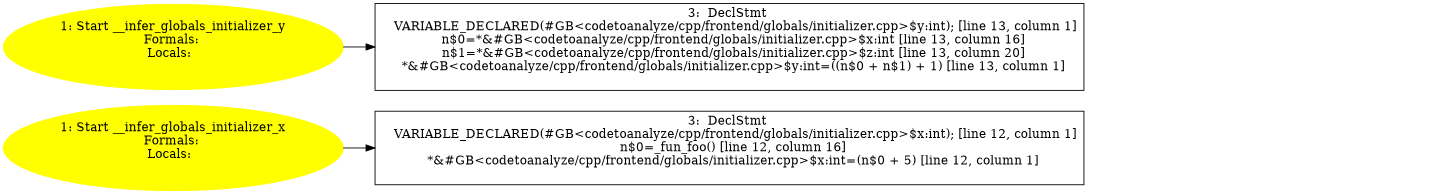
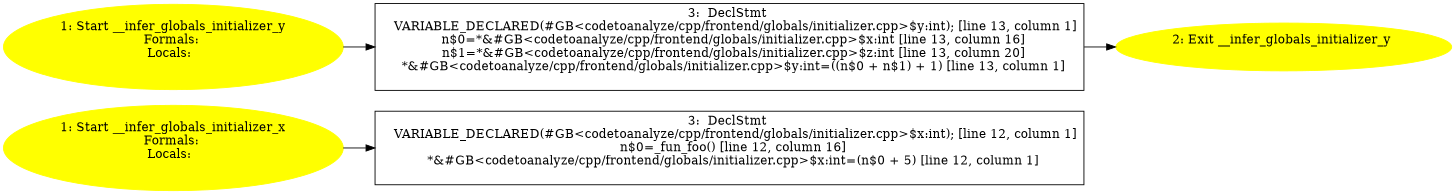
node "2: Exit __infer_globals_initializer_y": added
